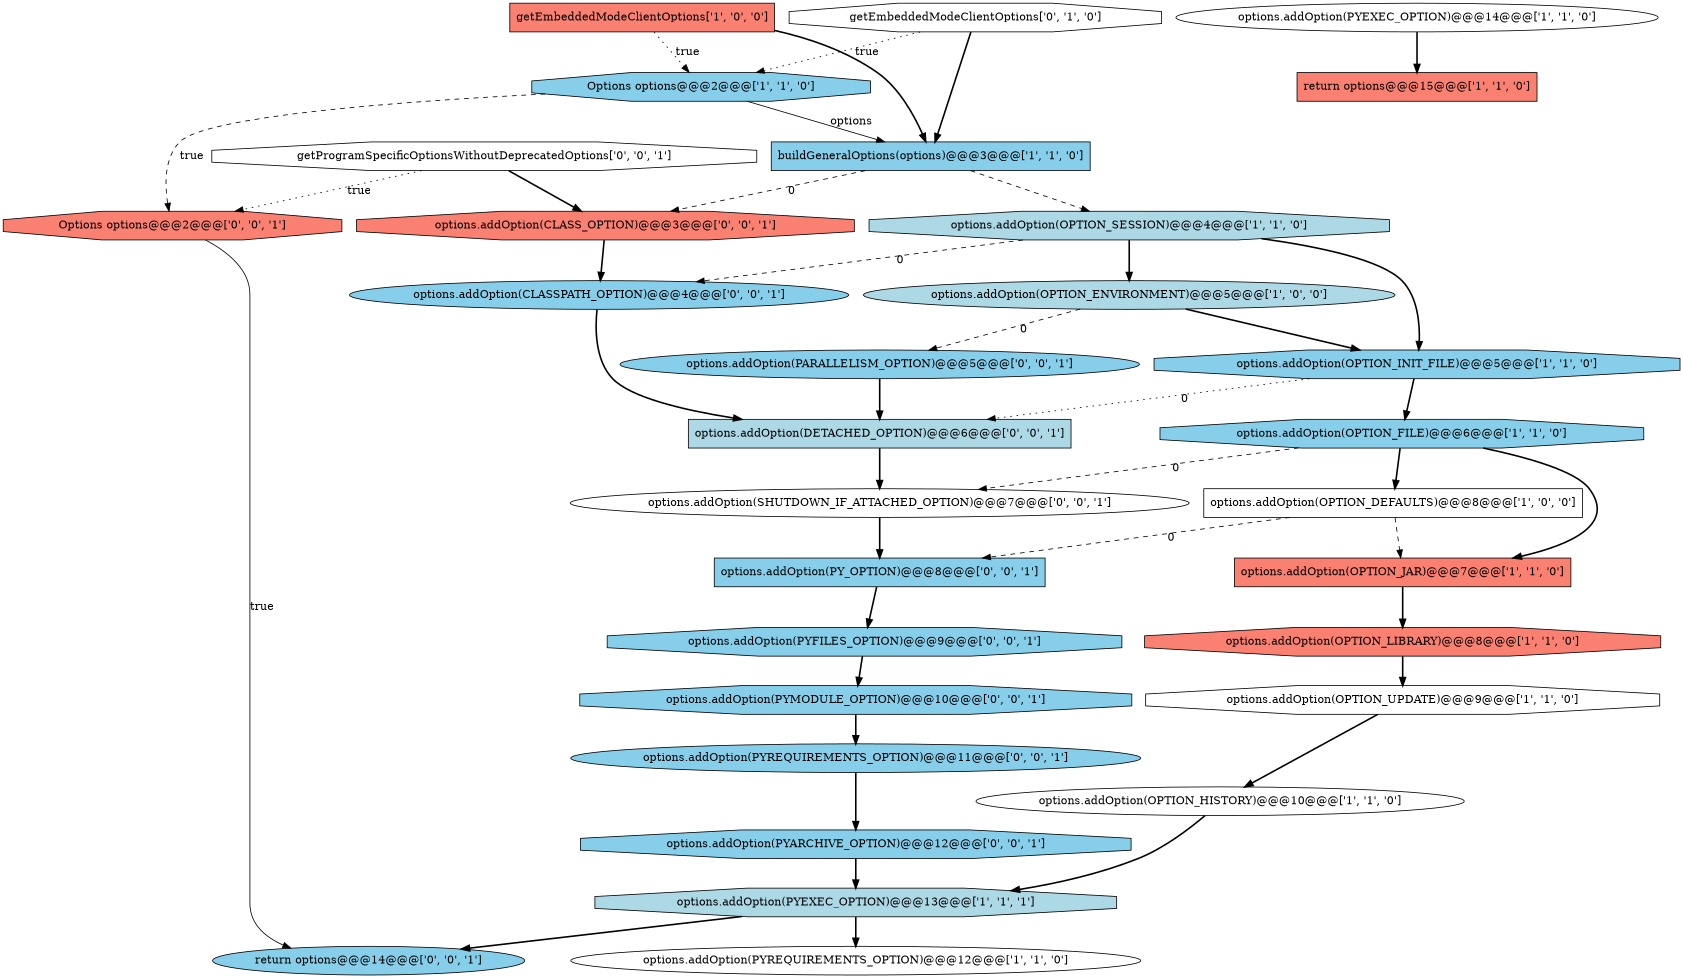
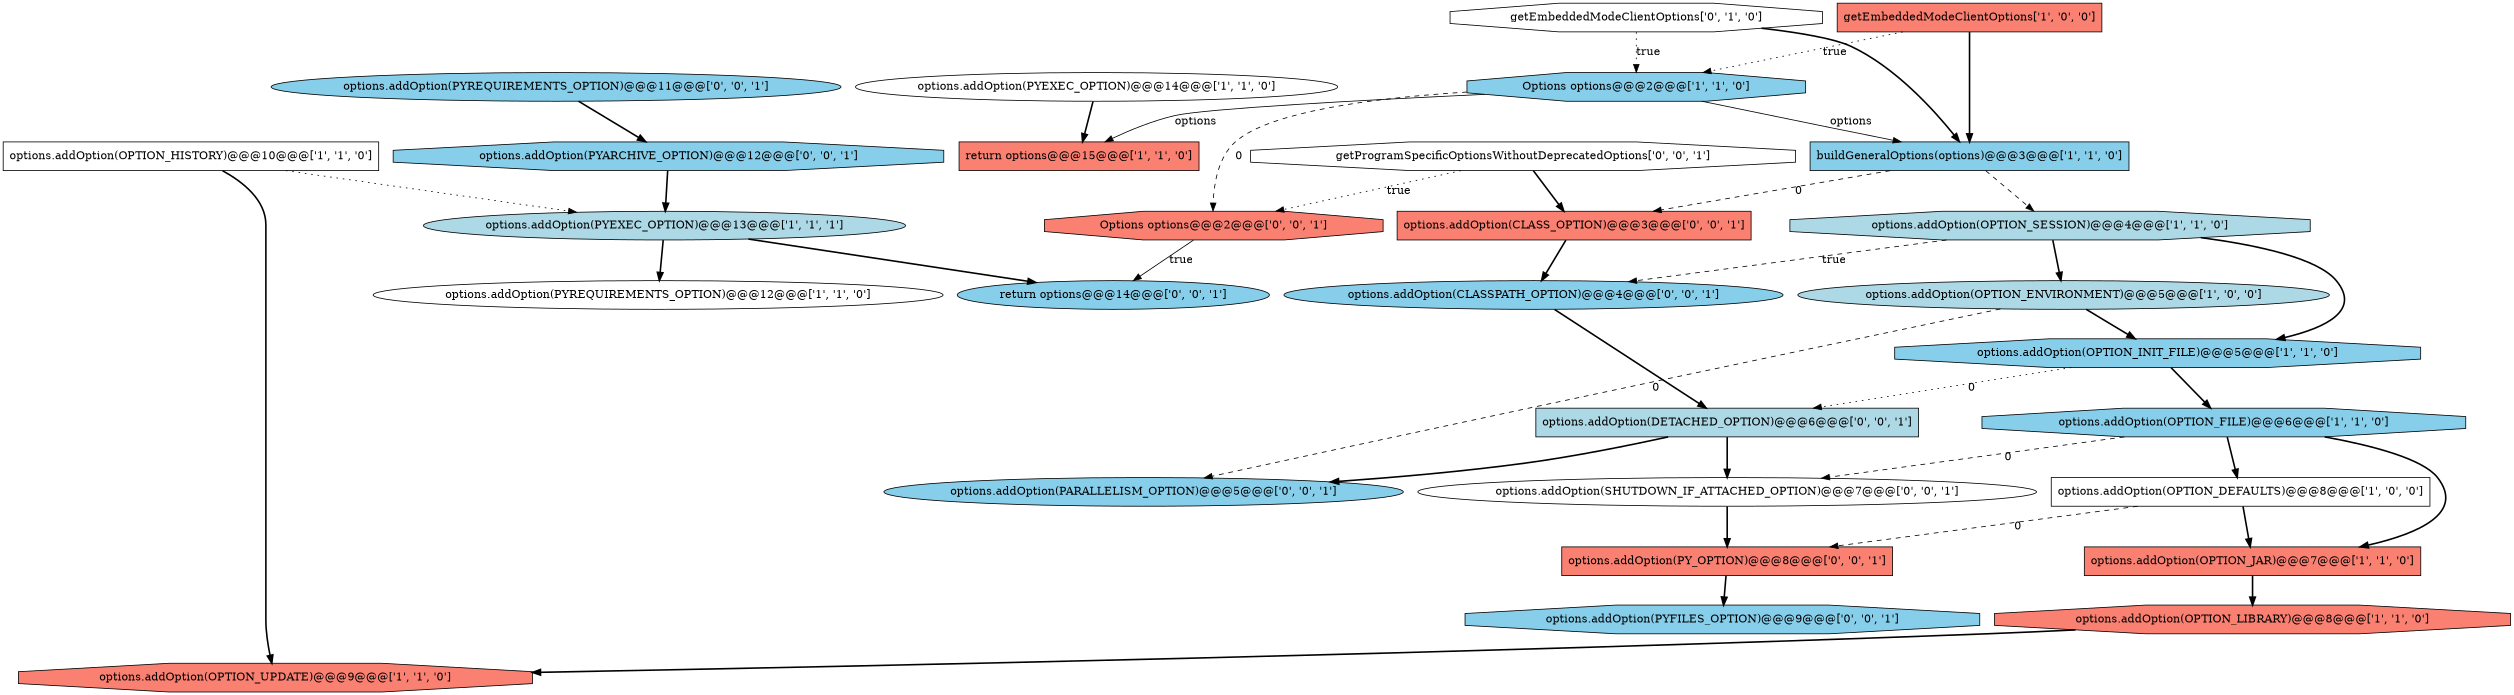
edge "Options options@@@2@@@['1', '1', '0']" -> "return options@@@15@@@['1', '1', '0']": added, label "options"
edge "Options options@@@2@@@['1', '1', '0']" -> "Options options@@@2@@@['0', '0', '1']": label "true" -> "0"
node "options.addOption(CLASS_OPTION)@@@3@@@['0', '0', '1']": shape octagon -> box
edge "options.addOption(OPTION_SESSION)@@@4@@@['1', '1', '0']" -> "options.addOption(CLASSPATH_OPTION)@@@4@@@['0', '0', '1']": label "0" -> "true"
edge "options.addOption(PARALLELISM_OPTION)@@@5@@@['0', '0', '1']" -> "options.addOption(DETACHED_OPTION)@@@6@@@['0', '0', '1']": reversed
edge "options.addOption(OPTION_DEFAULTS)@@@8@@@['1', '0', '0']" -> "options.addOption(OPTION_JAR)@@@7@@@['1', '1', '0']": style dashed -> bold
node "options.addOption(PY_OPTION)@@@8@@@['0', '0', '1']": fillcolor skyblue -> salmon
node "options.addOption(PYMODULE_OPTION)@@@10@@@['0', '0', '1']": removed
node "options.addOption(OPTION_UPDATE)@@@9@@@['1', '1', '0']": fillcolor white -> salmon
edge "options.addOption(OPTION_UPDATE)@@@9@@@['1', '1', '0']" -> "options.addOption(OPTION_HISTORY)@@@10@@@['1', '1', '0']": reversed
node "options.addOption(OPTION_HISTORY)@@@10@@@['1', '1', '0']": shape ellipse -> box
edge "options.addOption(OPTION_HISTORY)@@@10@@@['1', '1', '0']" -> "options.addOption(PYEXEC_OPTION)@@@13@@@['1', '1', '1']": style bold -> dotted
node "options.addOption(PYEXEC_OPTION)@@@13@@@['1', '1', '1']": shape octagon -> ellipse
